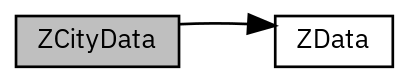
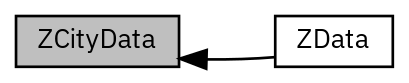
edge "ZCityData" -> "ZData": reversed
